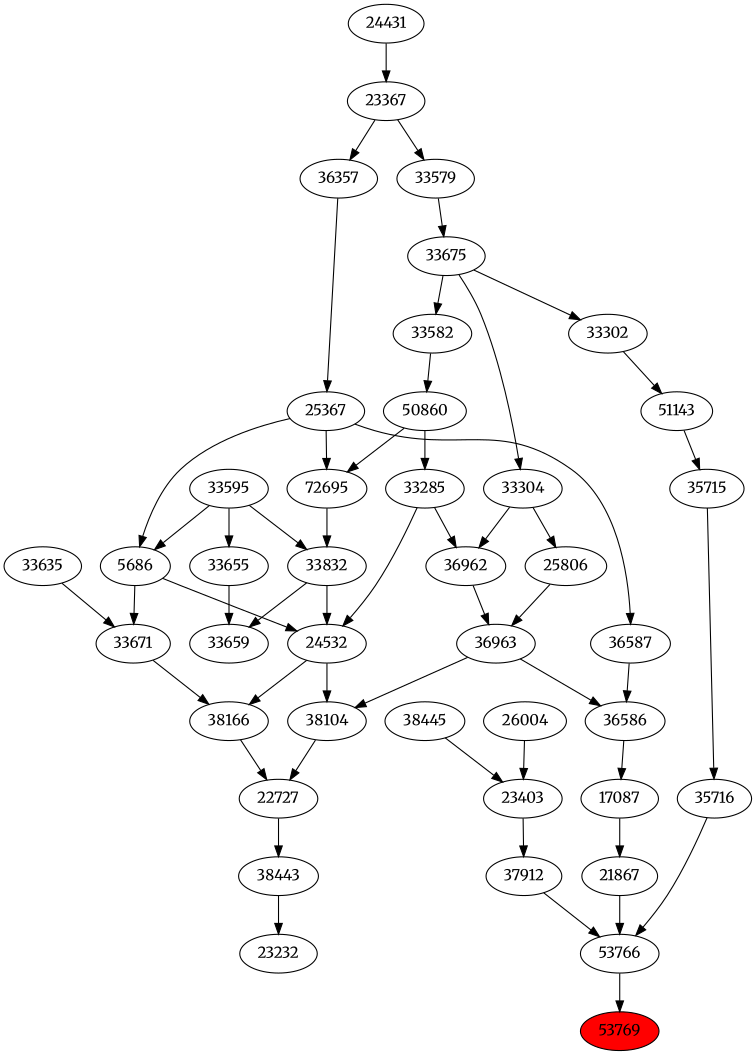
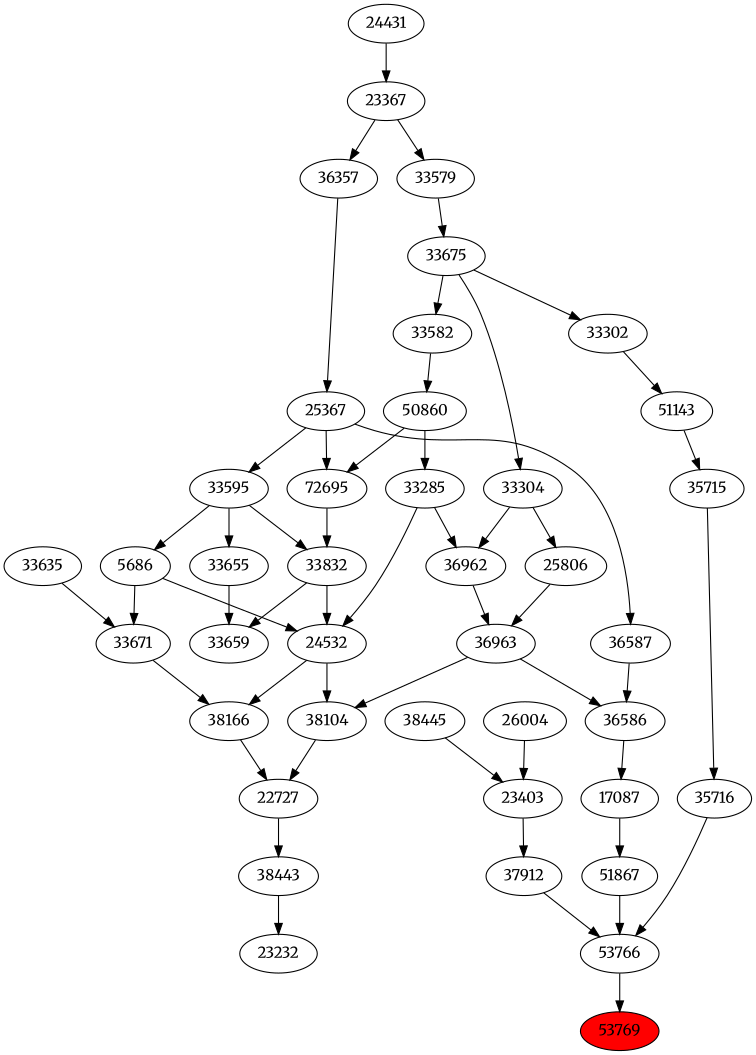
edge "25367" -> "5686": now "25367" -> "33595"
node "21867": label "21867" -> "51867"
